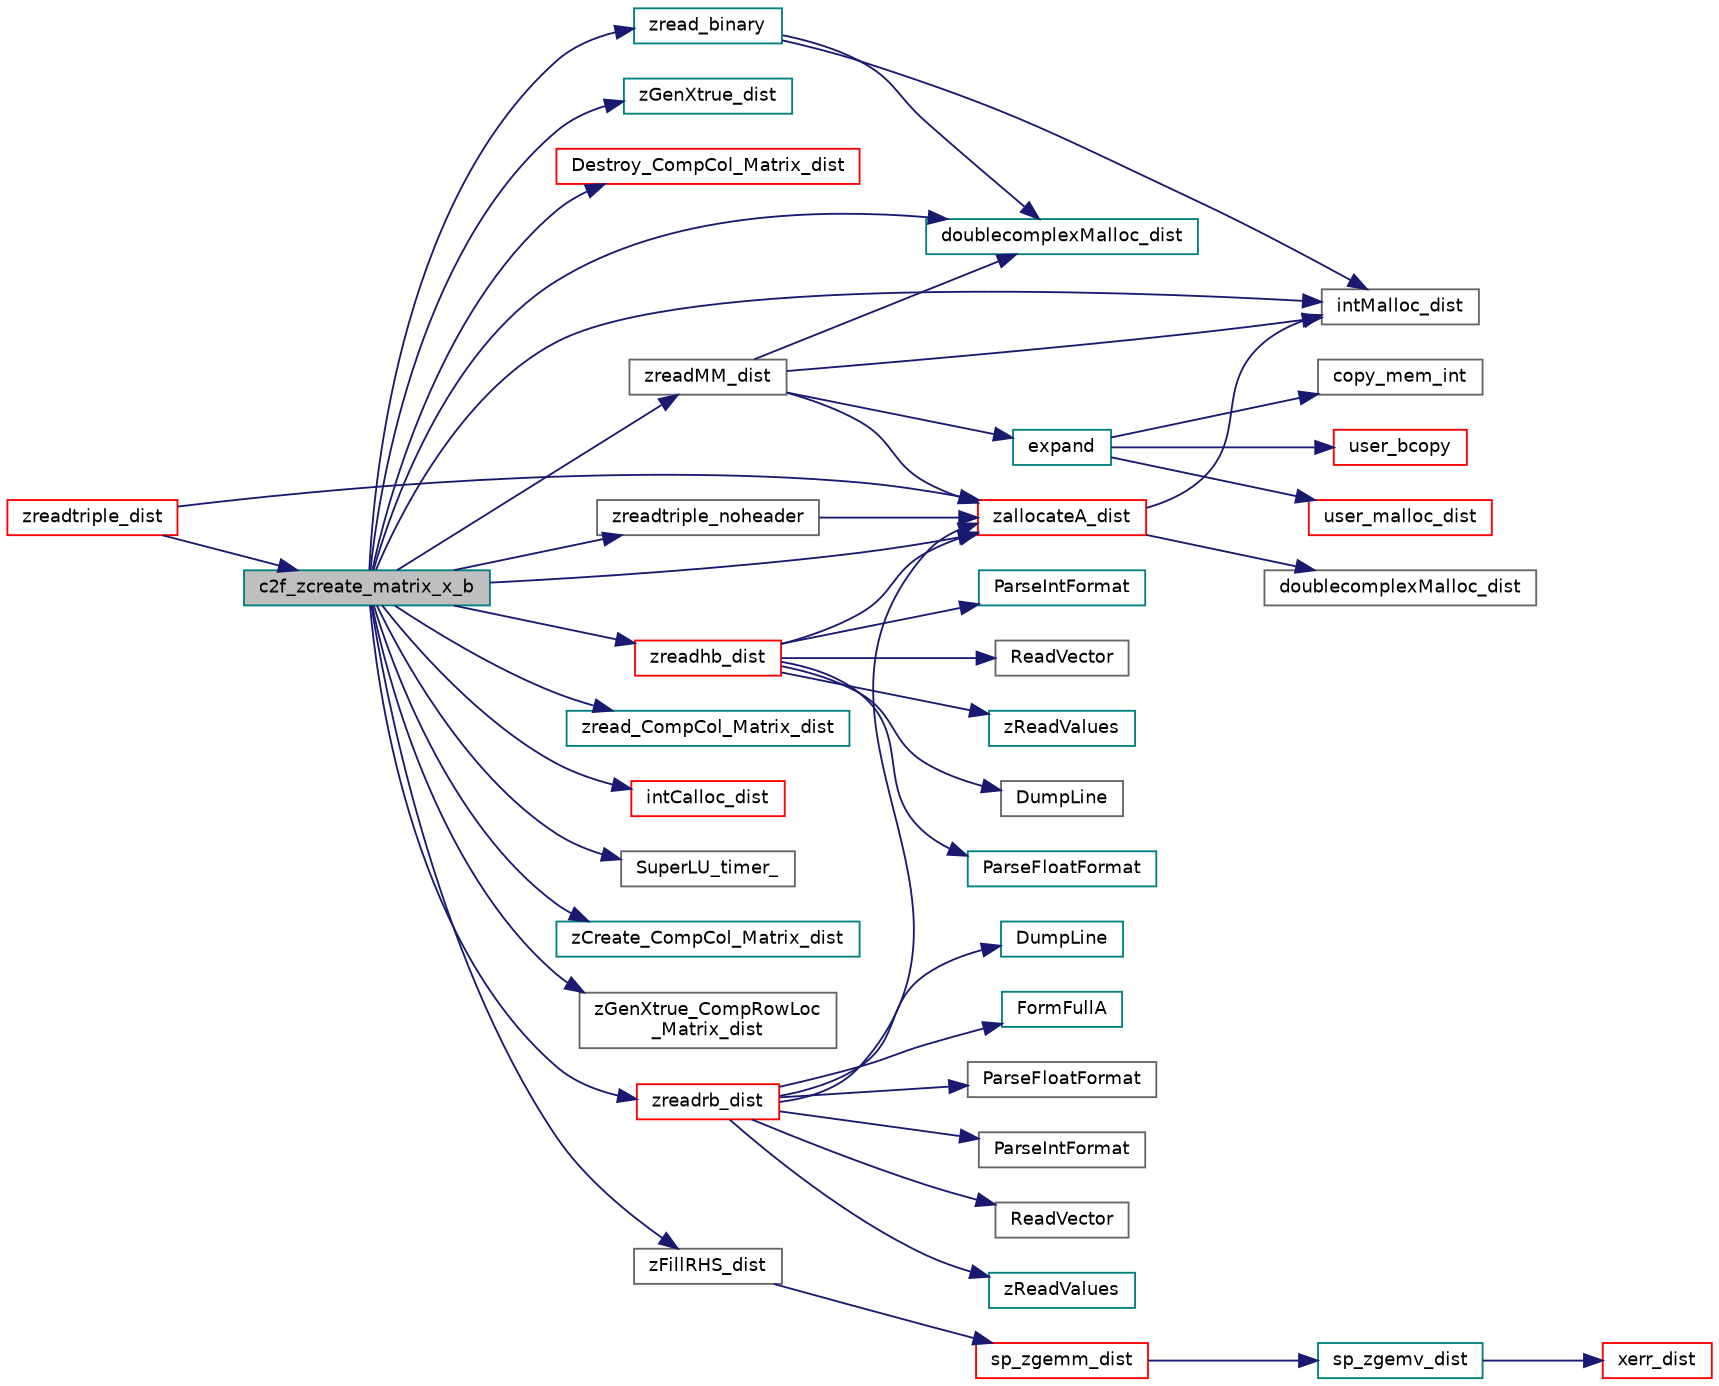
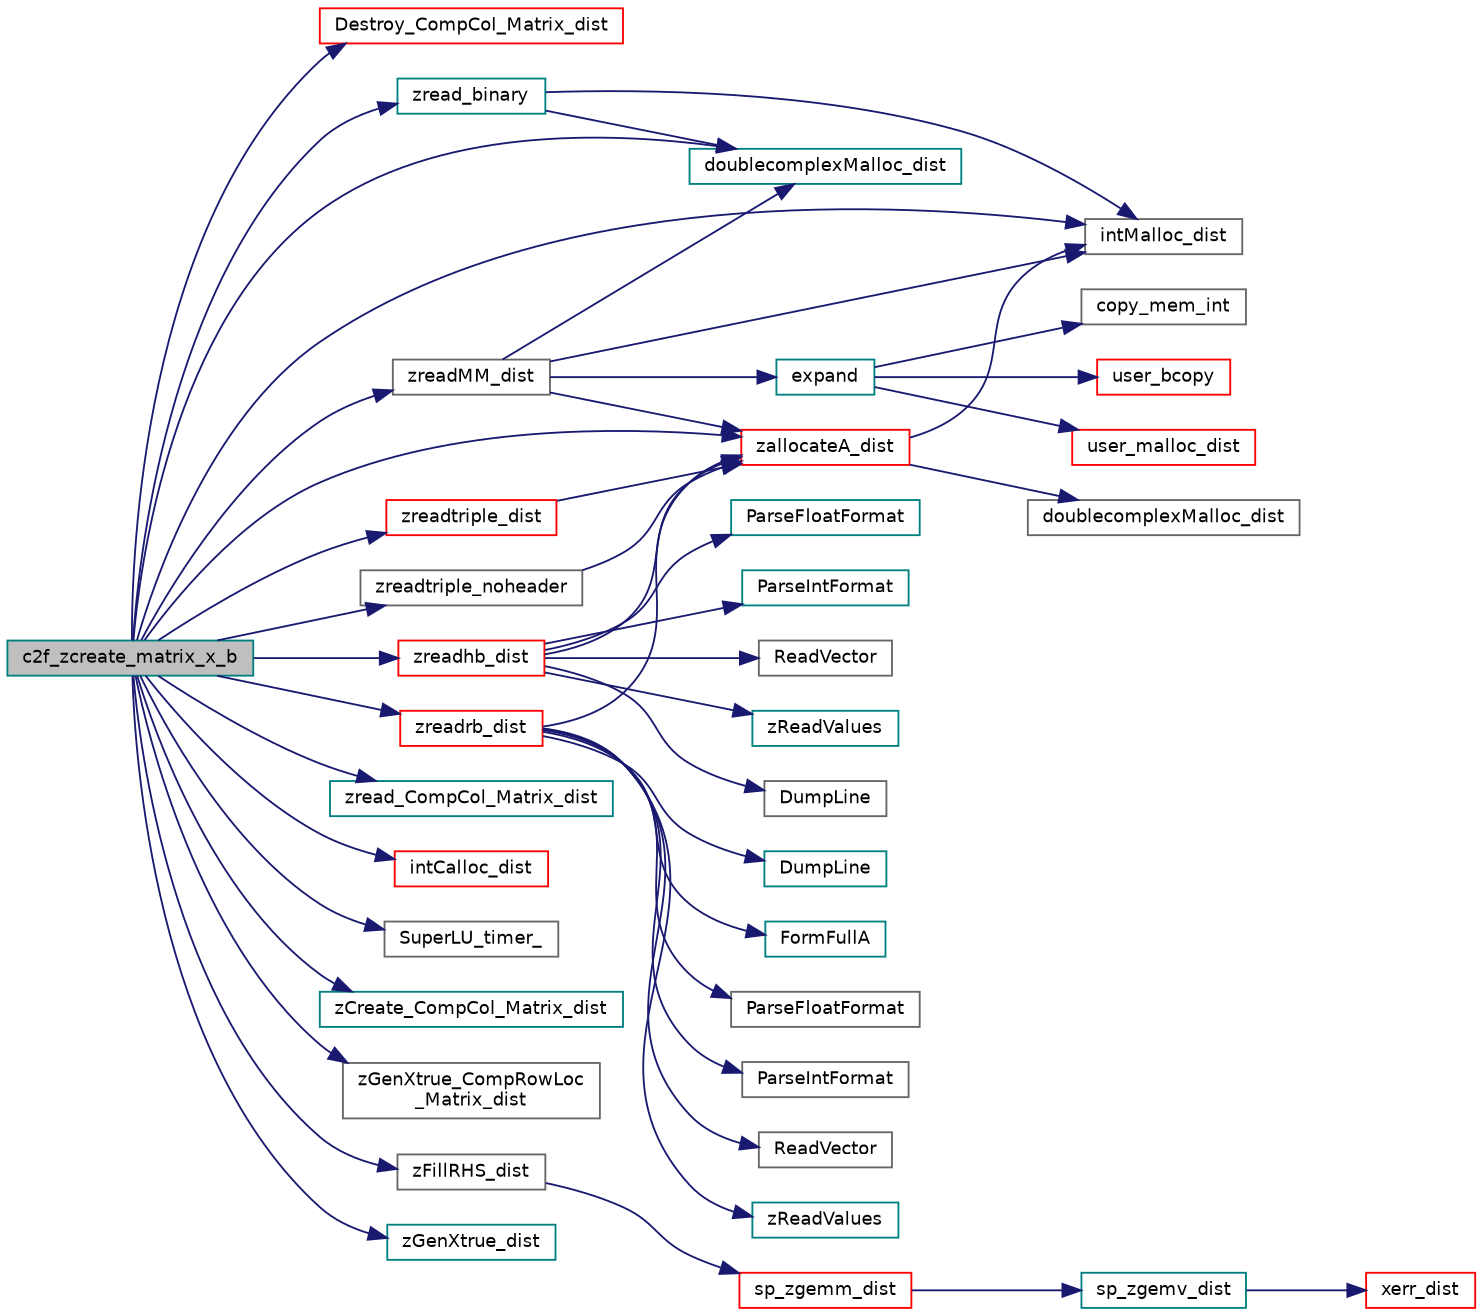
edge "zreadtriple_dist" -> "c2f_zcreate_matrix_x_b": reversed
